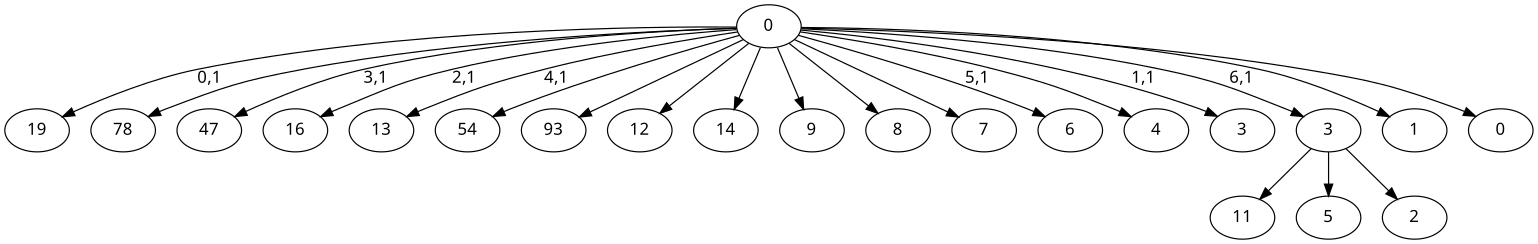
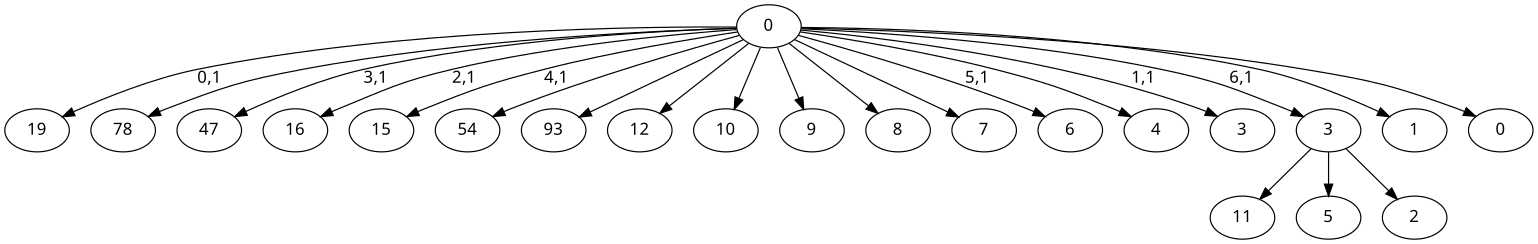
node "13": label "13" -> "15"
node "14": label "14" -> "10"
